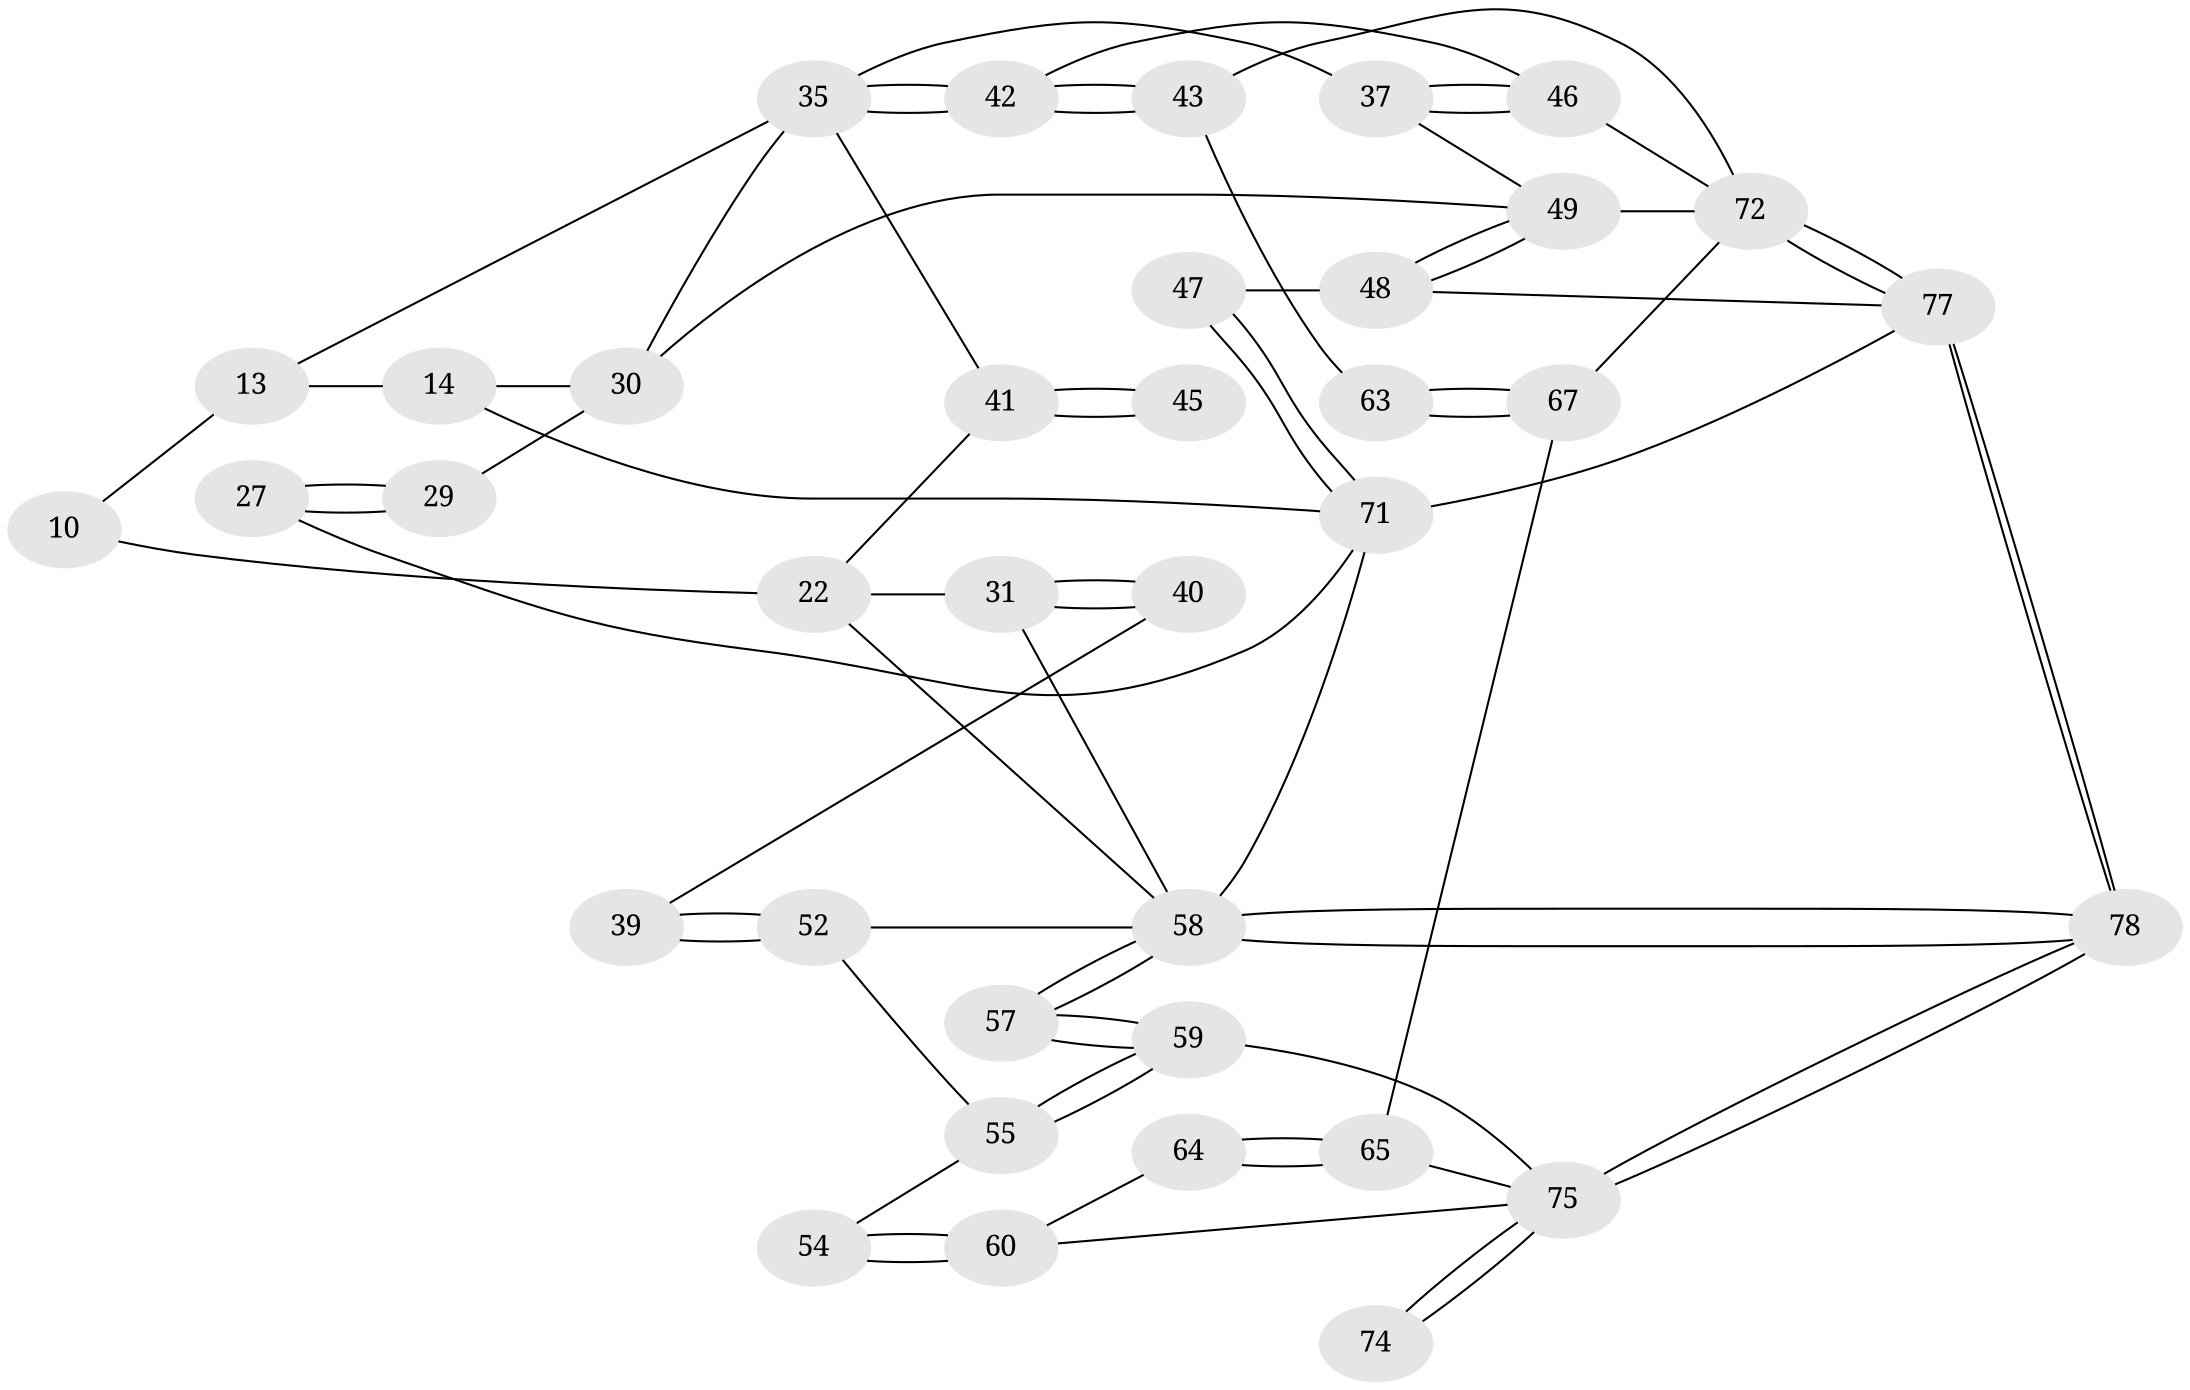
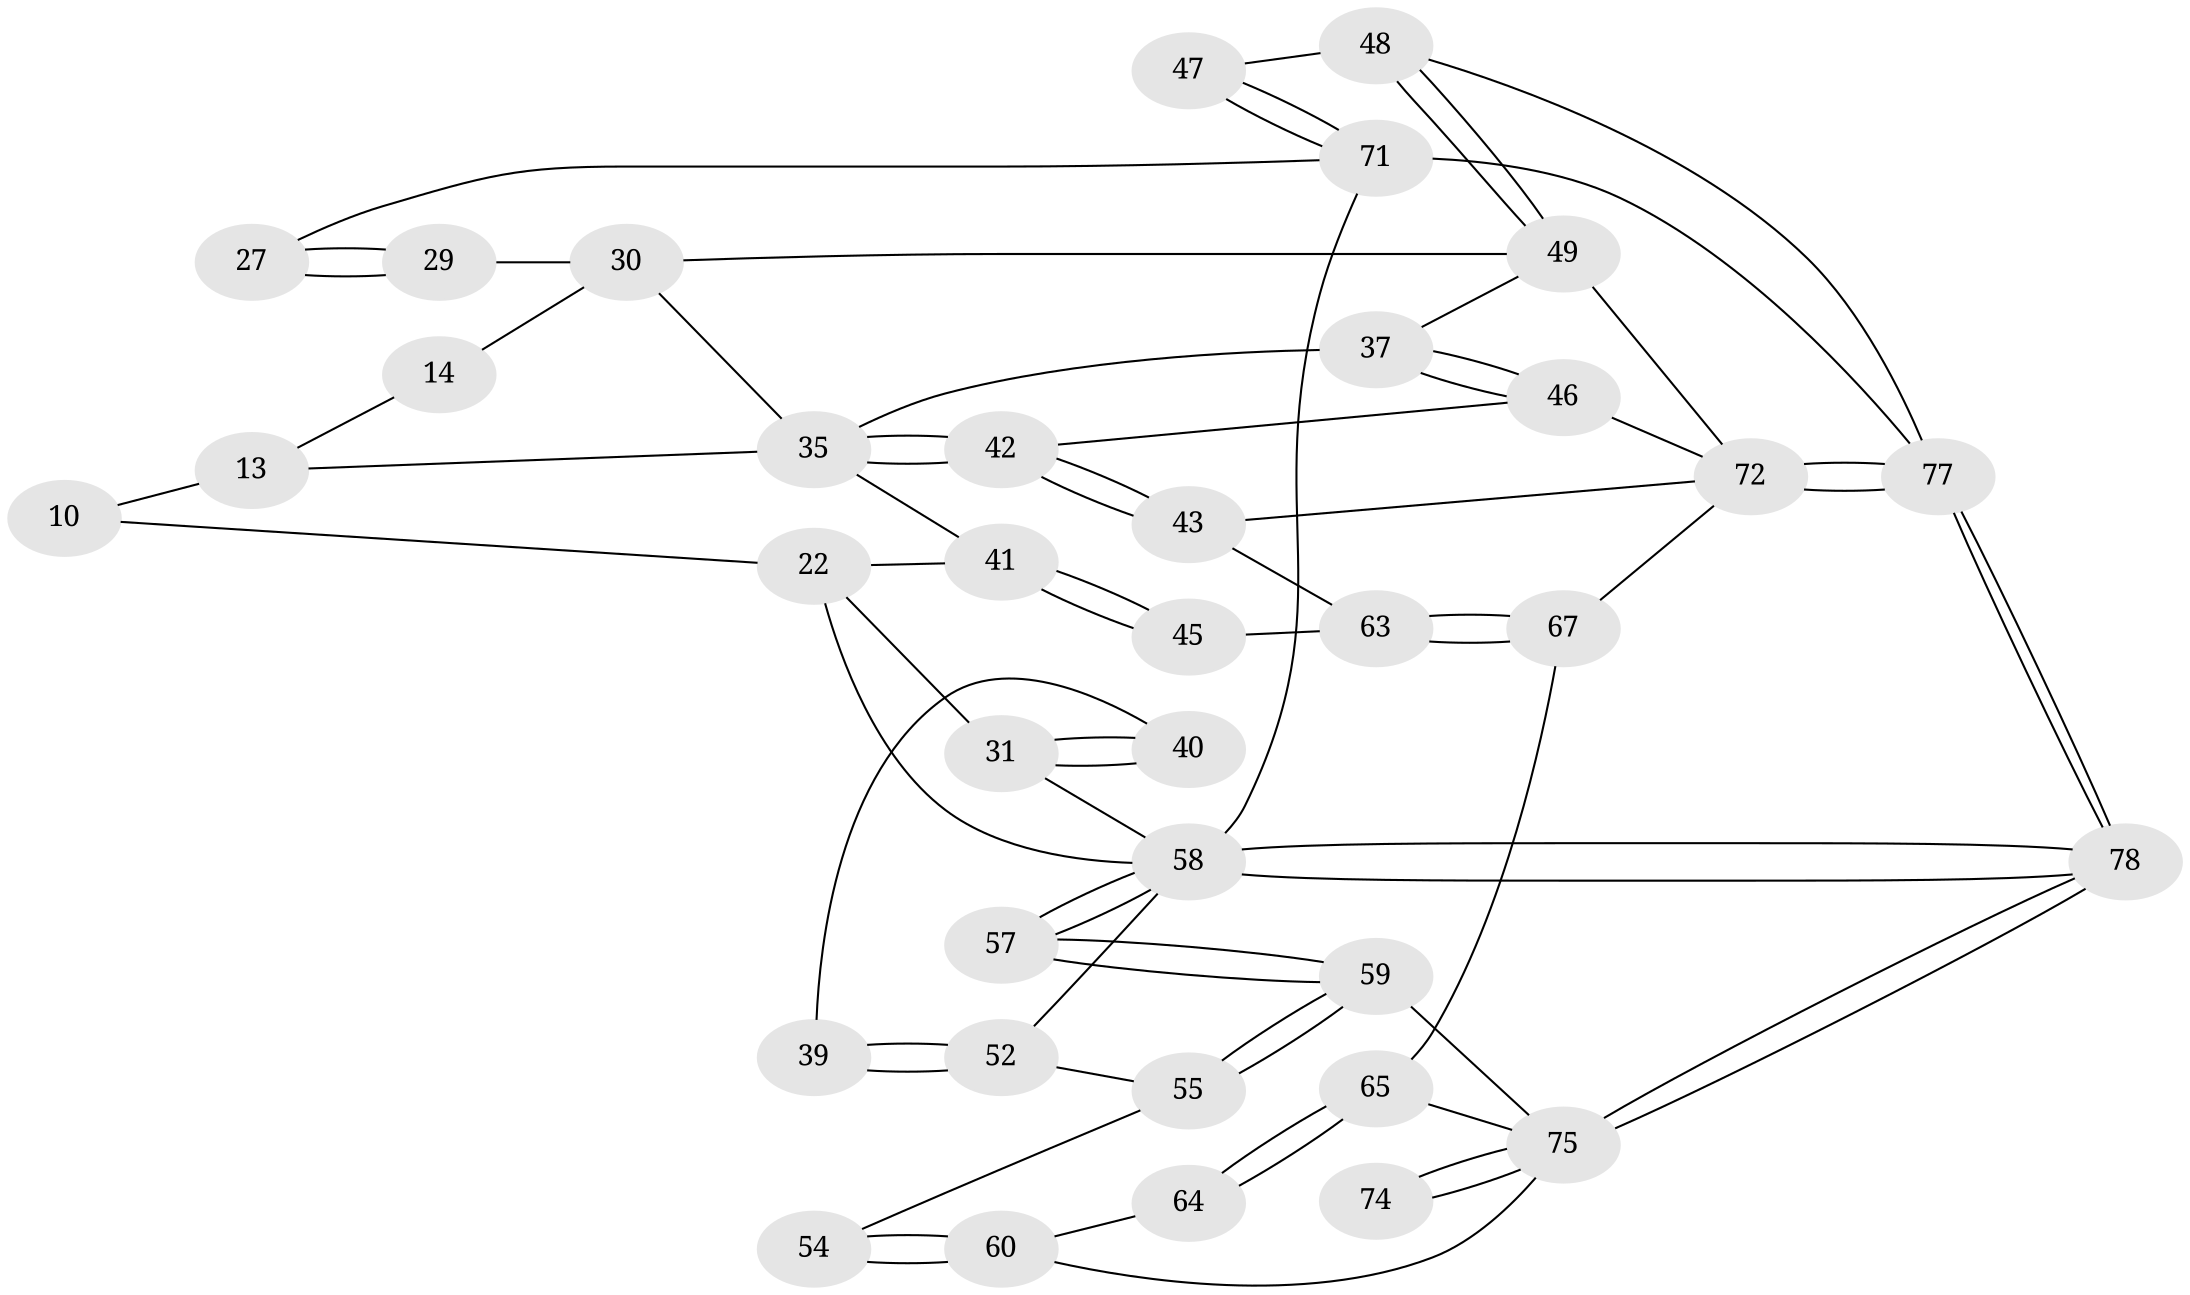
edge "14" -- "71": removed
edge "63" -- "45": added
